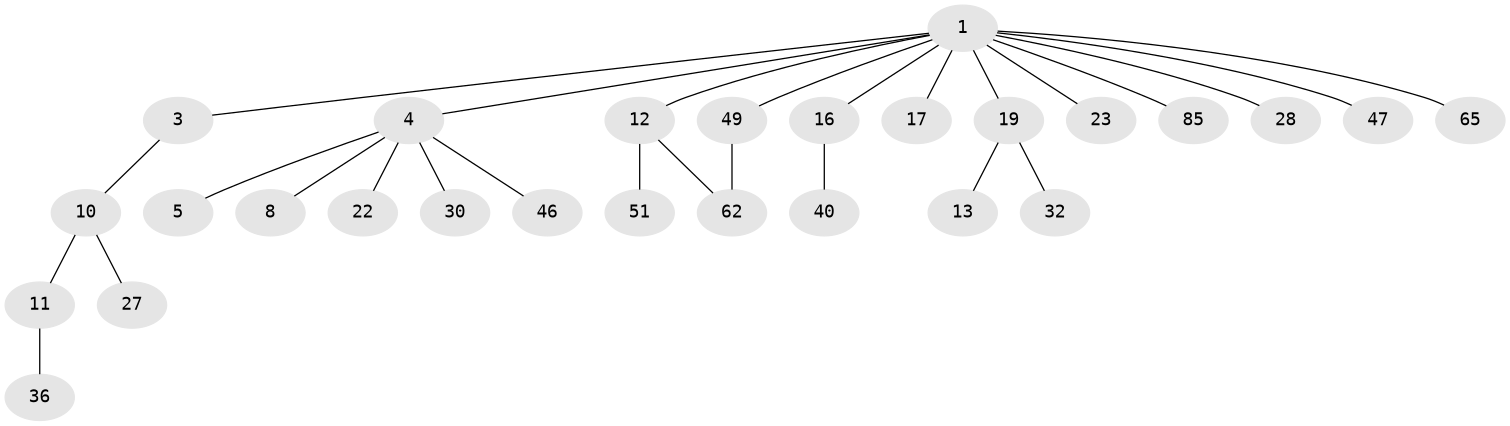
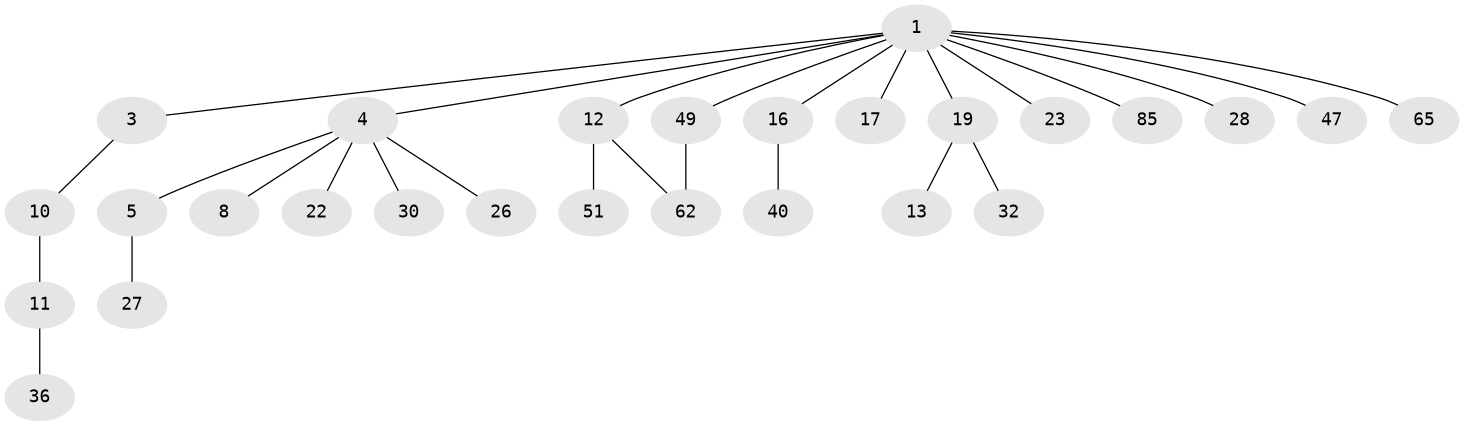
node "46": label "46" -> "26"
edge "10" -- "27": now "5" -- "27"
